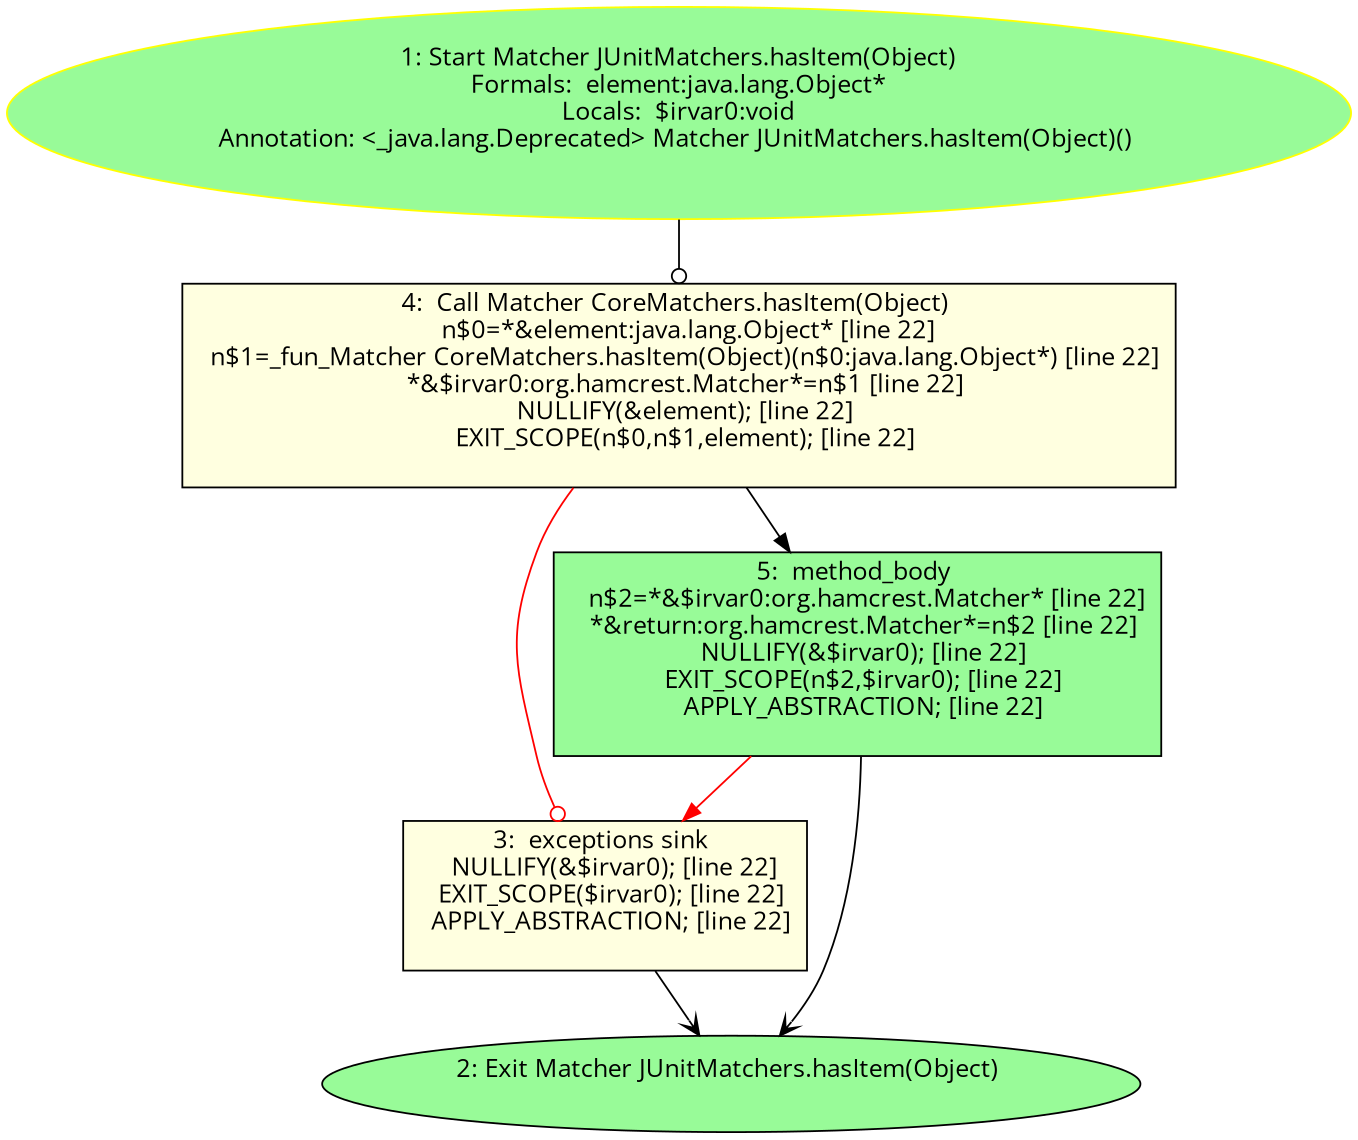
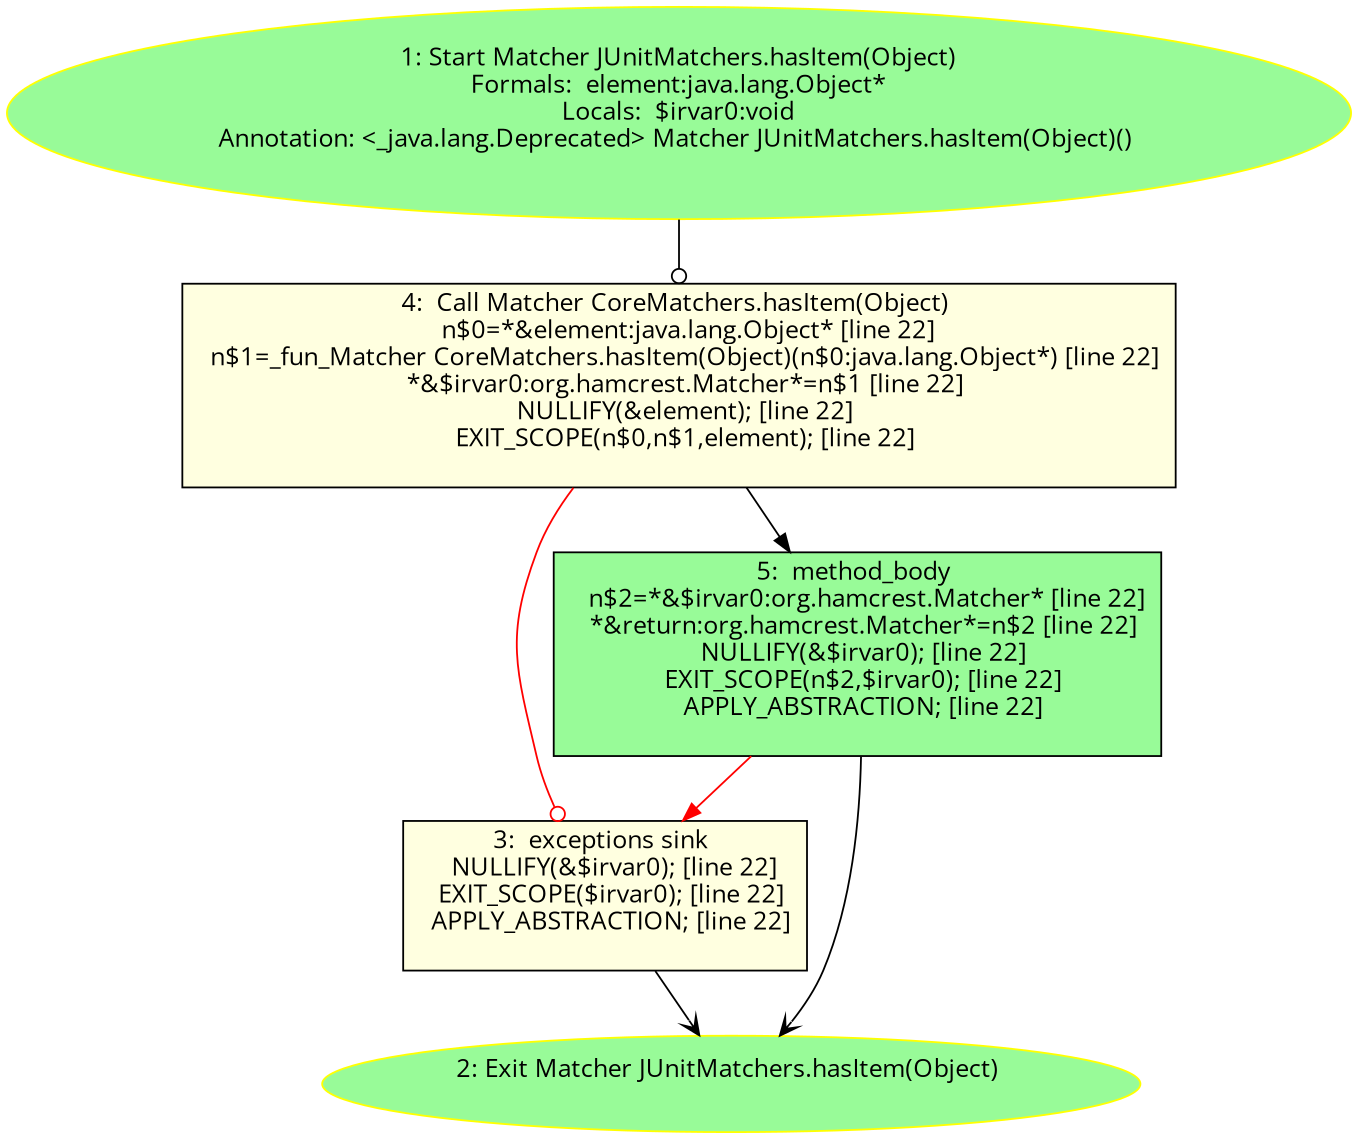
node "2: Exit Matcher JUnitMatchers.hasItem(Object)": color black -> yellow
